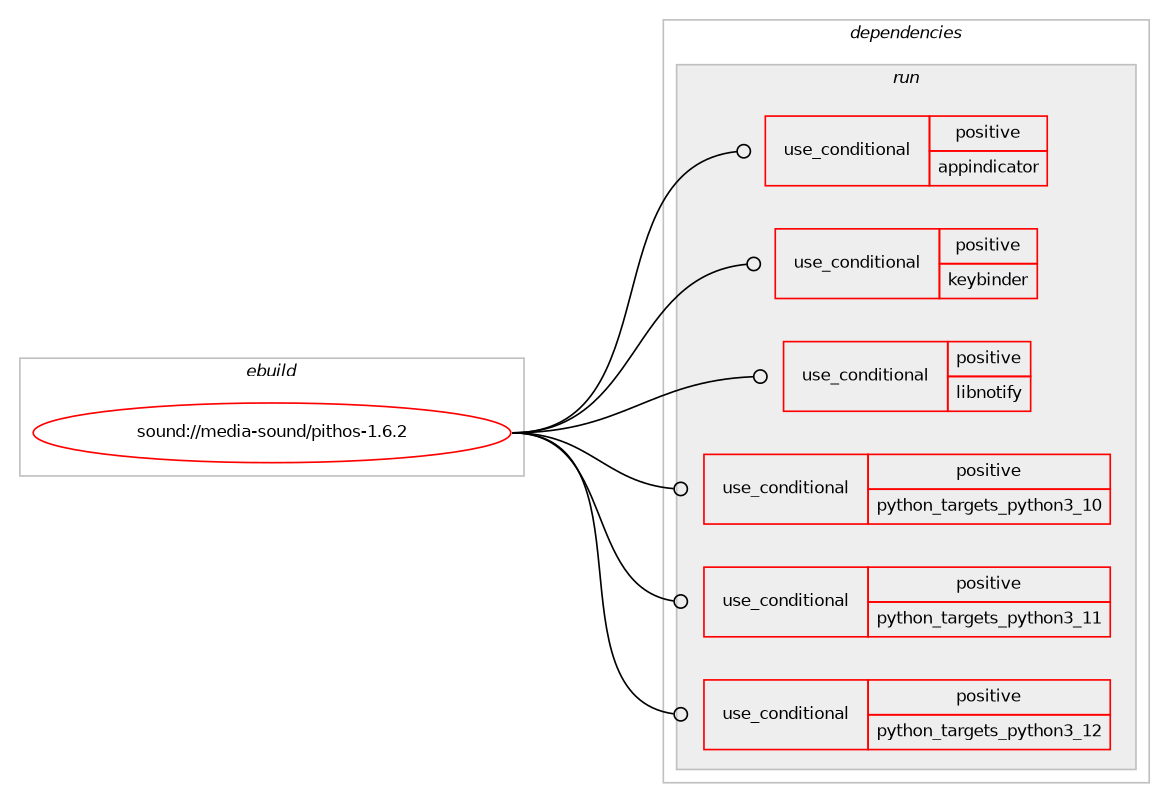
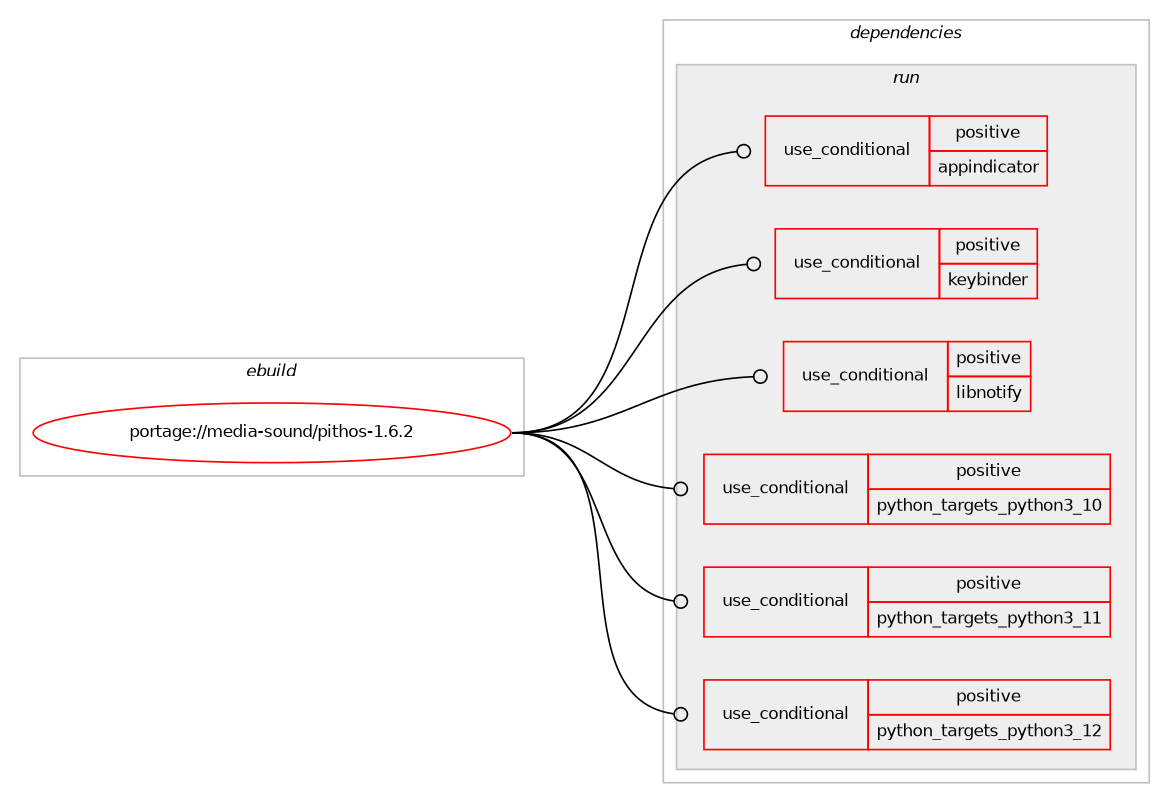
node "sound://media-sound/pithos-1.6.2": label "sound://media-sound/pithos-1.6.2" -> "portage://media-sound/pithos-1.6.2"
